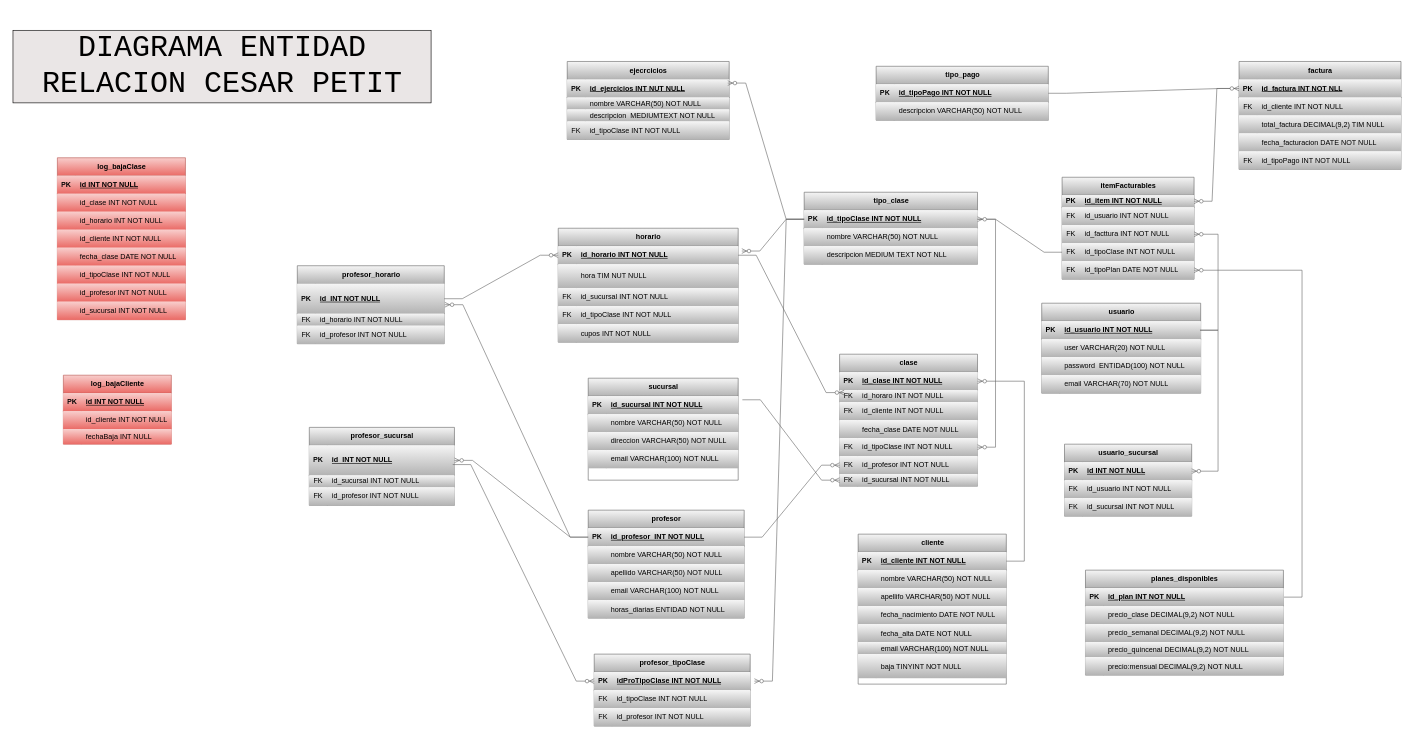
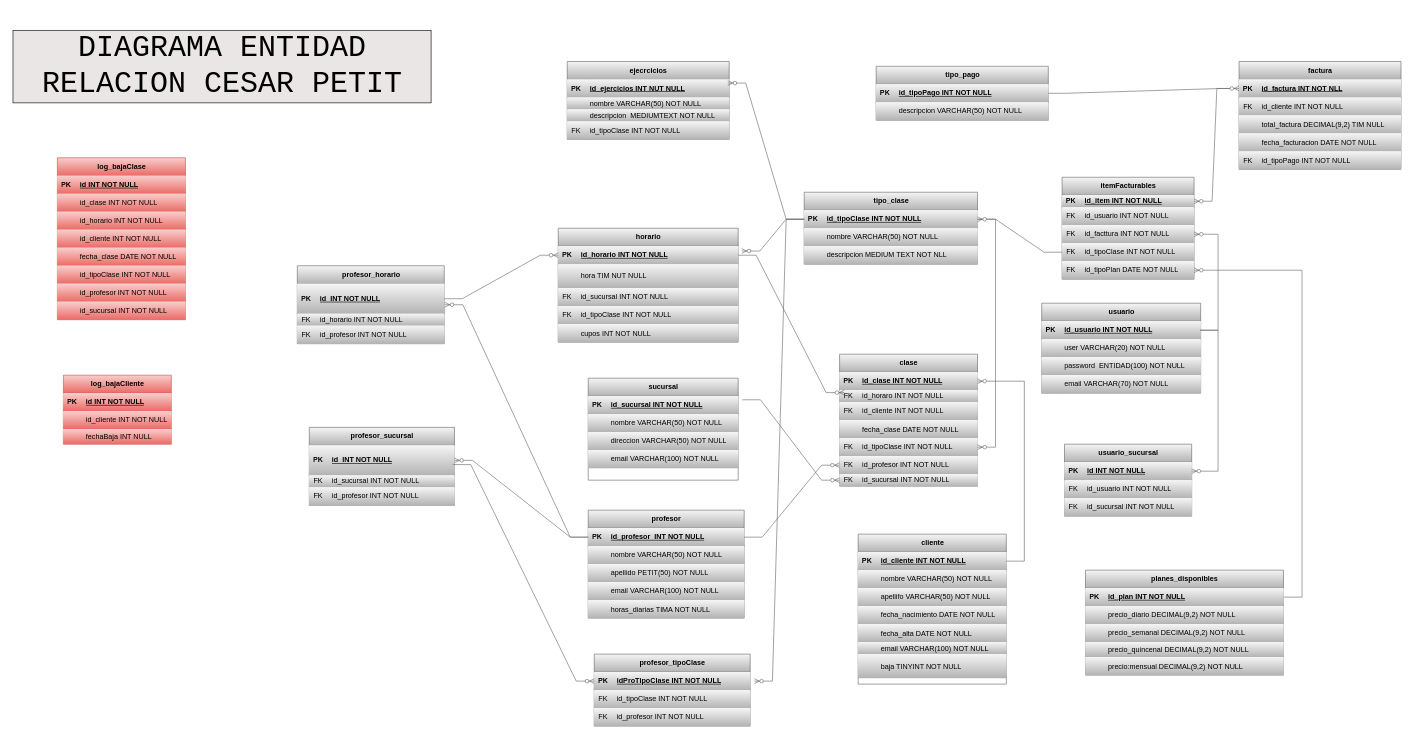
node "apellido VARCHAR(50) NOT NULL": label "apellido VARCHAR(50) NOT NULL" -> "apellido PETIT(50) NOT NULL"
node "horas_diarias ENTIDAD NOT NULL": label "horas_diarias ENTIDAD NOT NULL" -> "horas_diarias TIMA NOT NULL"
node "precio_clase DECIMAL(9,2) NOT NULL": label "precio_clase DECIMAL(9,2) NOT NULL" -> "precio_diario DECIMAL(9,2) NOT NULL"
